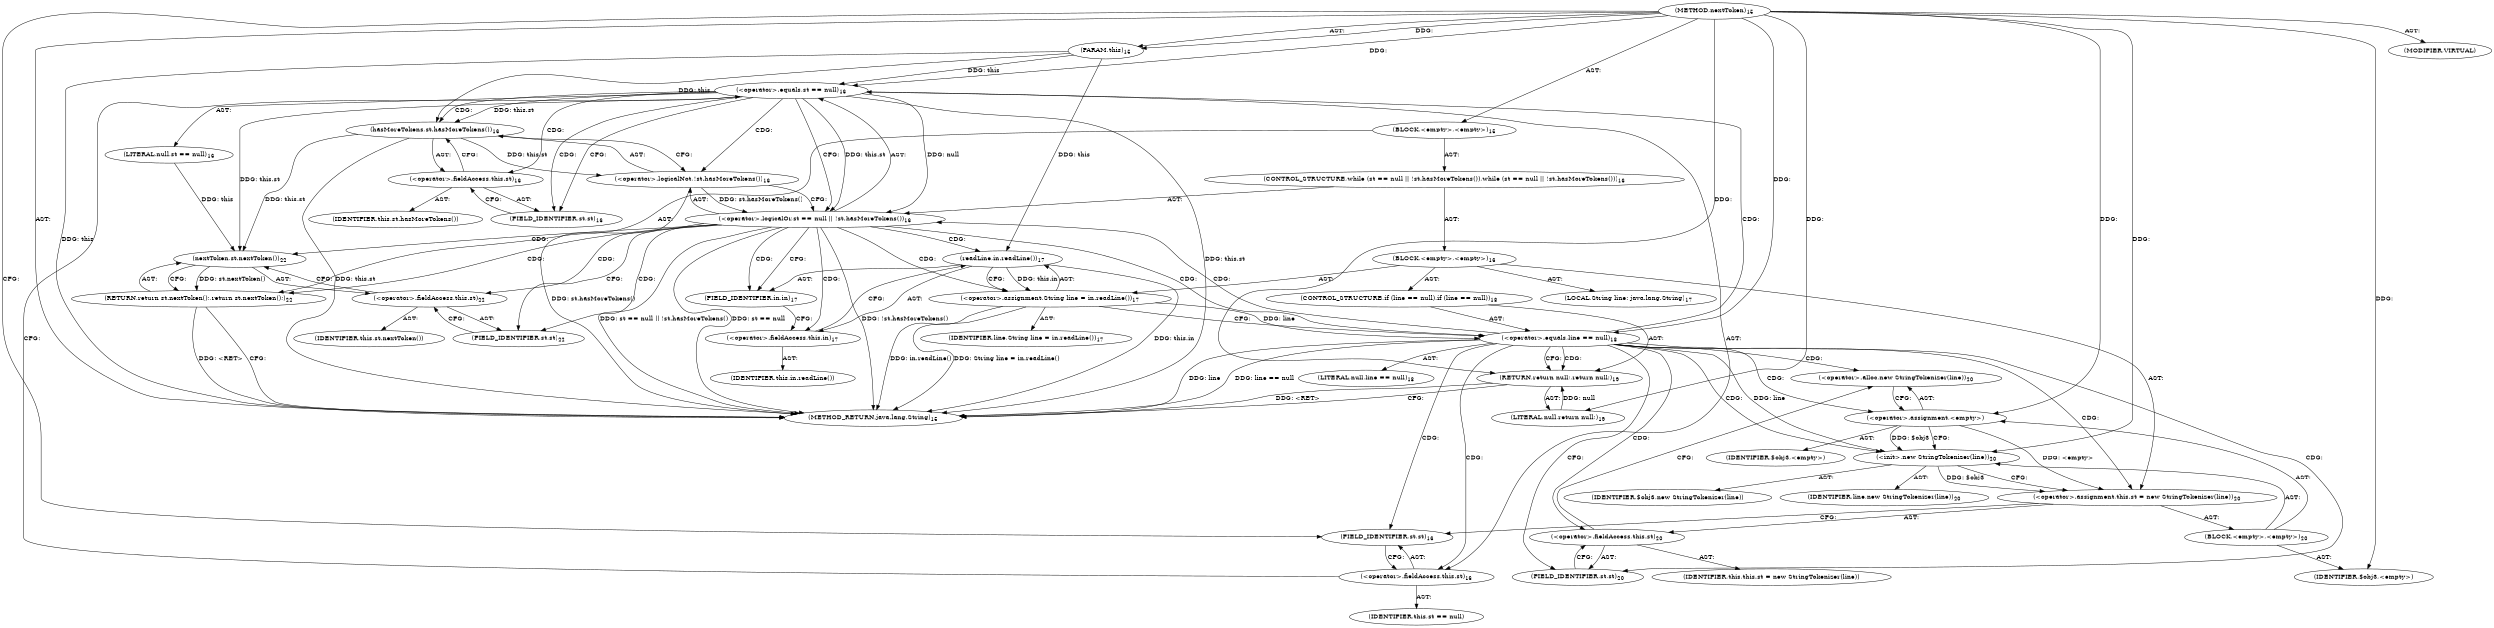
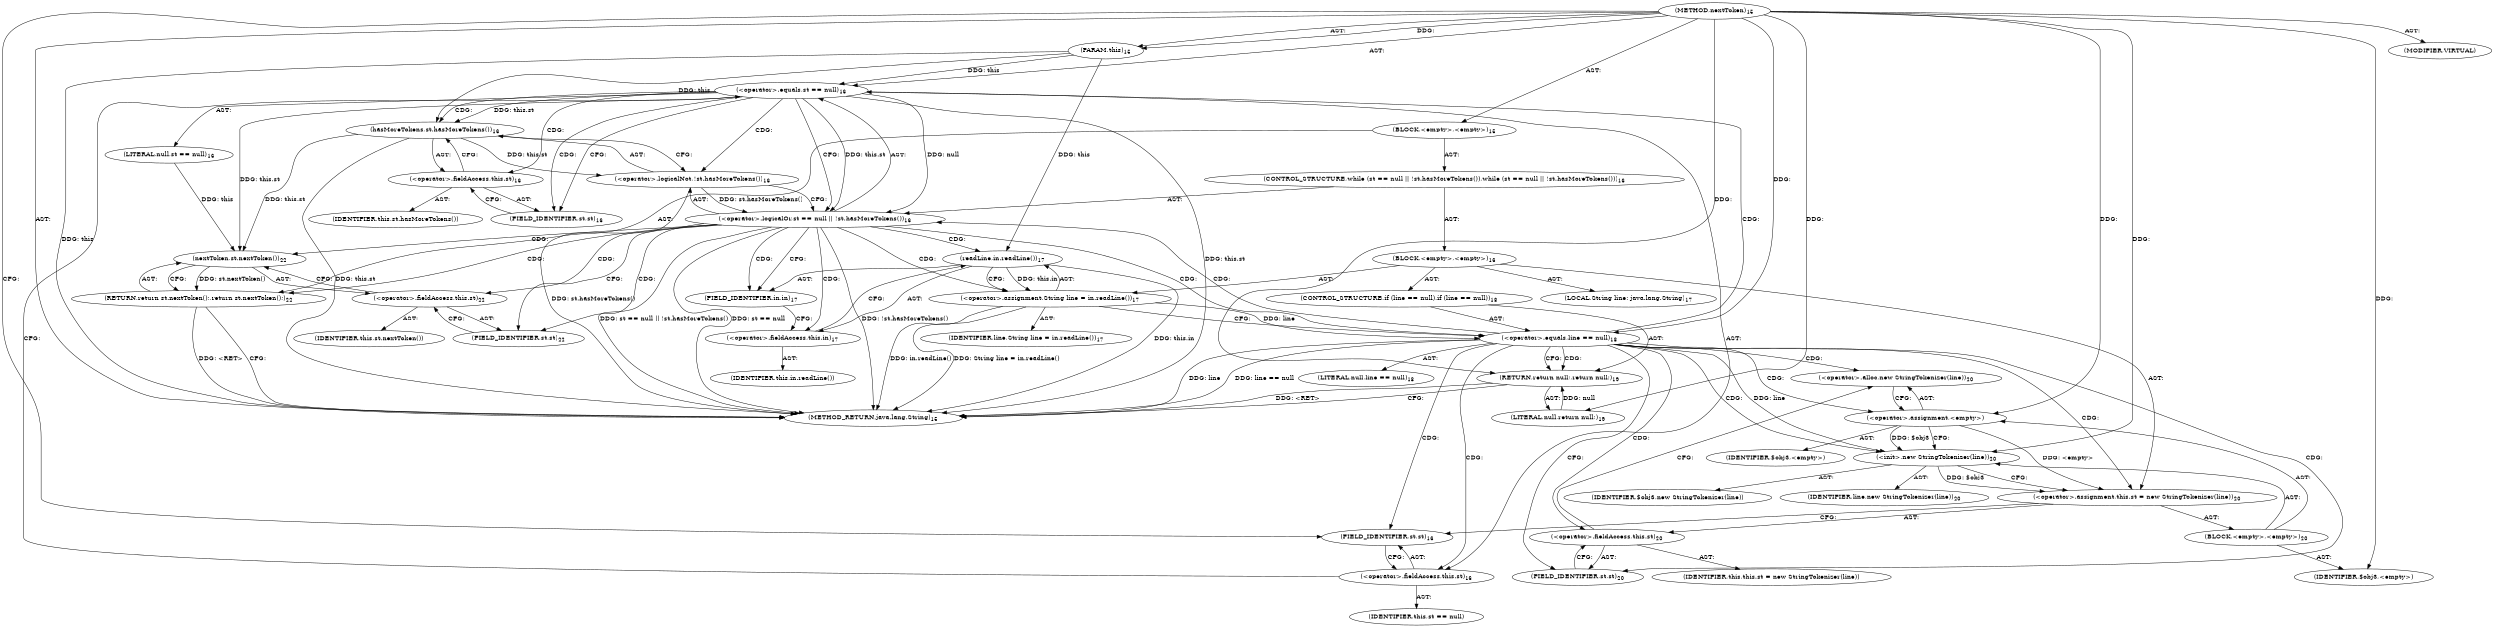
edge "(METHOD,nextToken)" -> "(<operator>.equals,st == null)": label "DDG: " -> "AST: "
